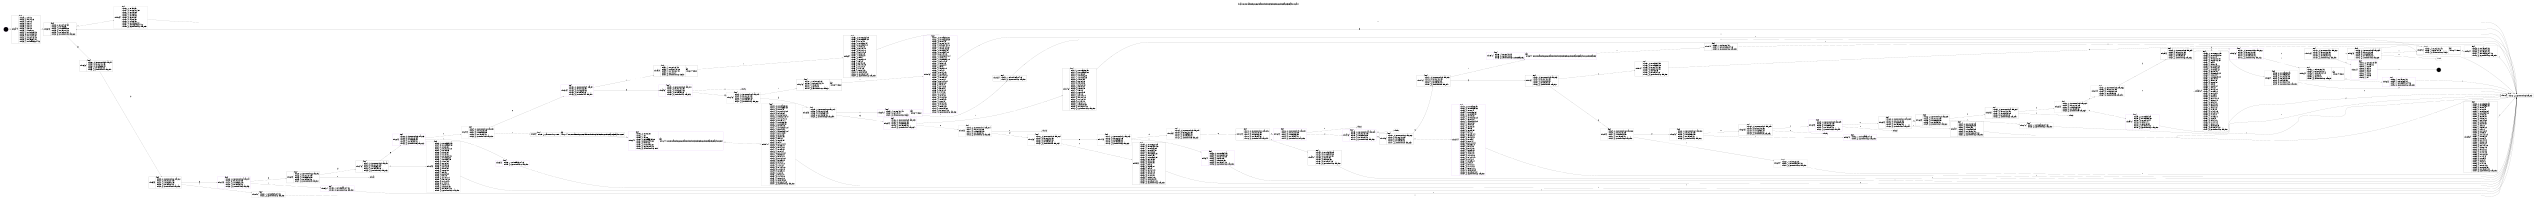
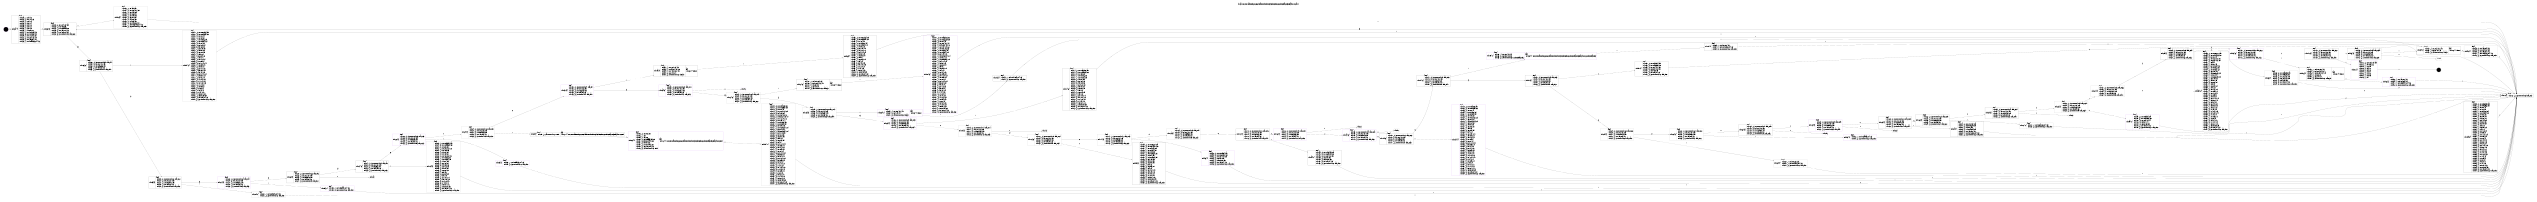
node "0x401f1b [134]": added
